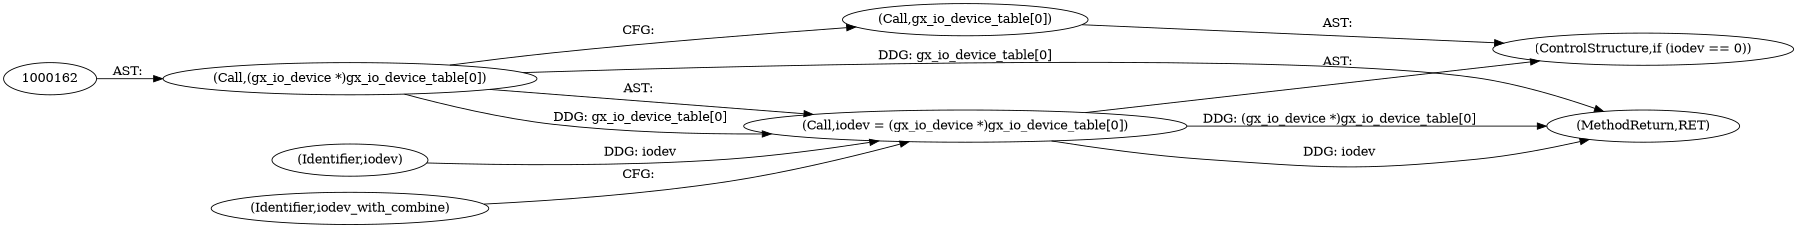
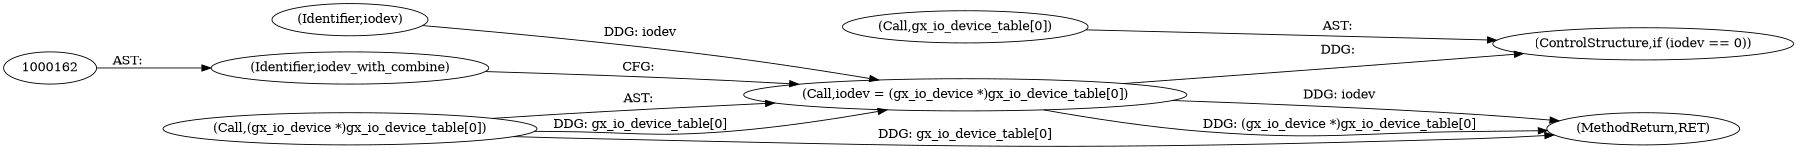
edge "(Call,(gx_io_device *)gx_io_device_table[0])" -> "(Call,gx_io_device_table[0])": removed, label "CFG:"
edge "(Call,iodev = (gx_io_device *)gx_io_device_table[0])" -> "(ControlStructure,if (iodev == 0))": label "AST: " -> "DDG: "
edge "1000162" -> "(Call,(gx_io_device *)gx_io_device_table[0])": now "1000162" -> "(Identifier,iodev_with_combine)"
